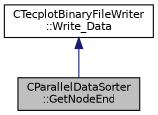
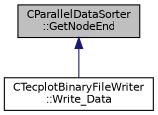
edge "CParallelDataSorter ::GetNodeEnd" -> "CTecplotBinaryFileWriter ::Write_Data": reversed
